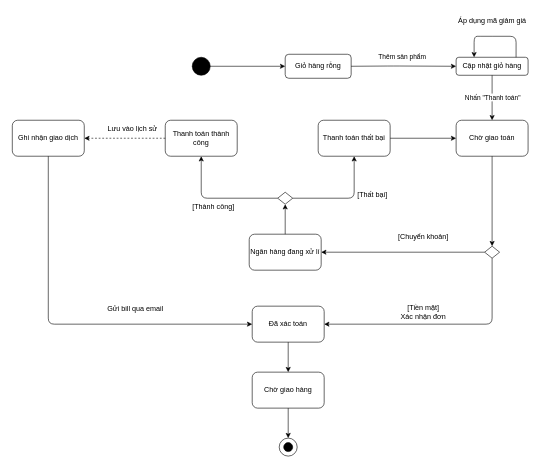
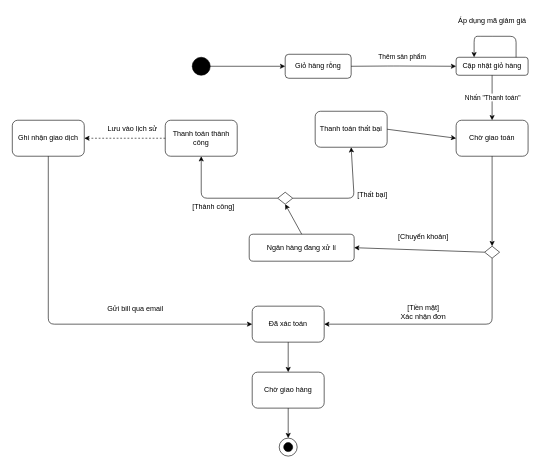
node "Thanh toán thất bại": moved (354, 138) -> (351, 129)
node "Ngân hàng đang xử lí": size 72x36 -> 105x27
